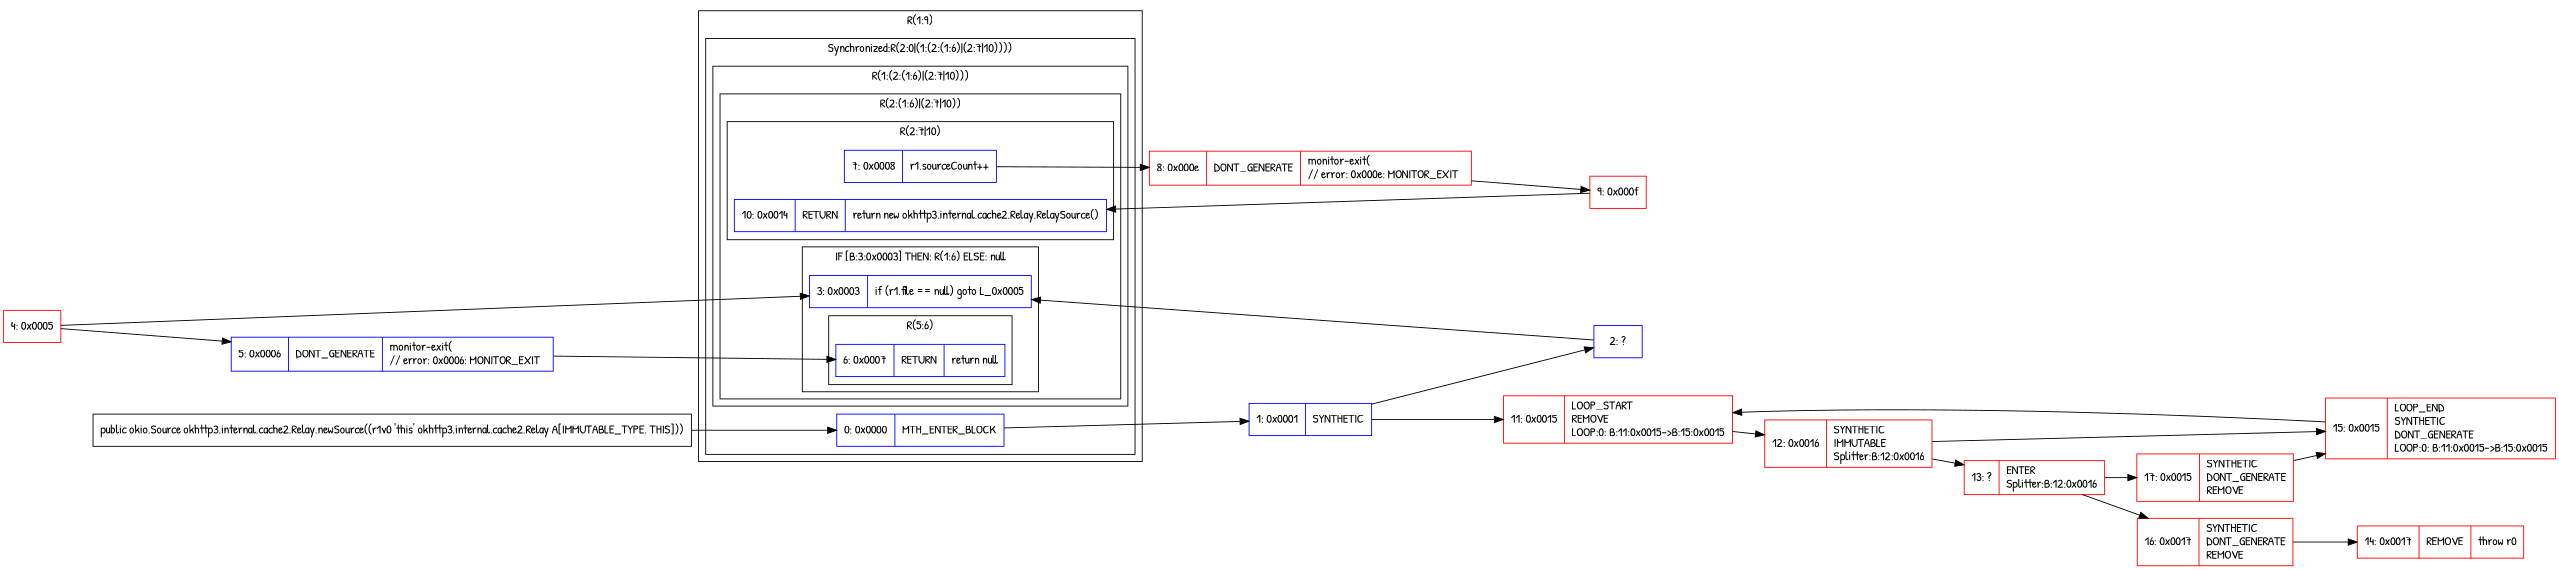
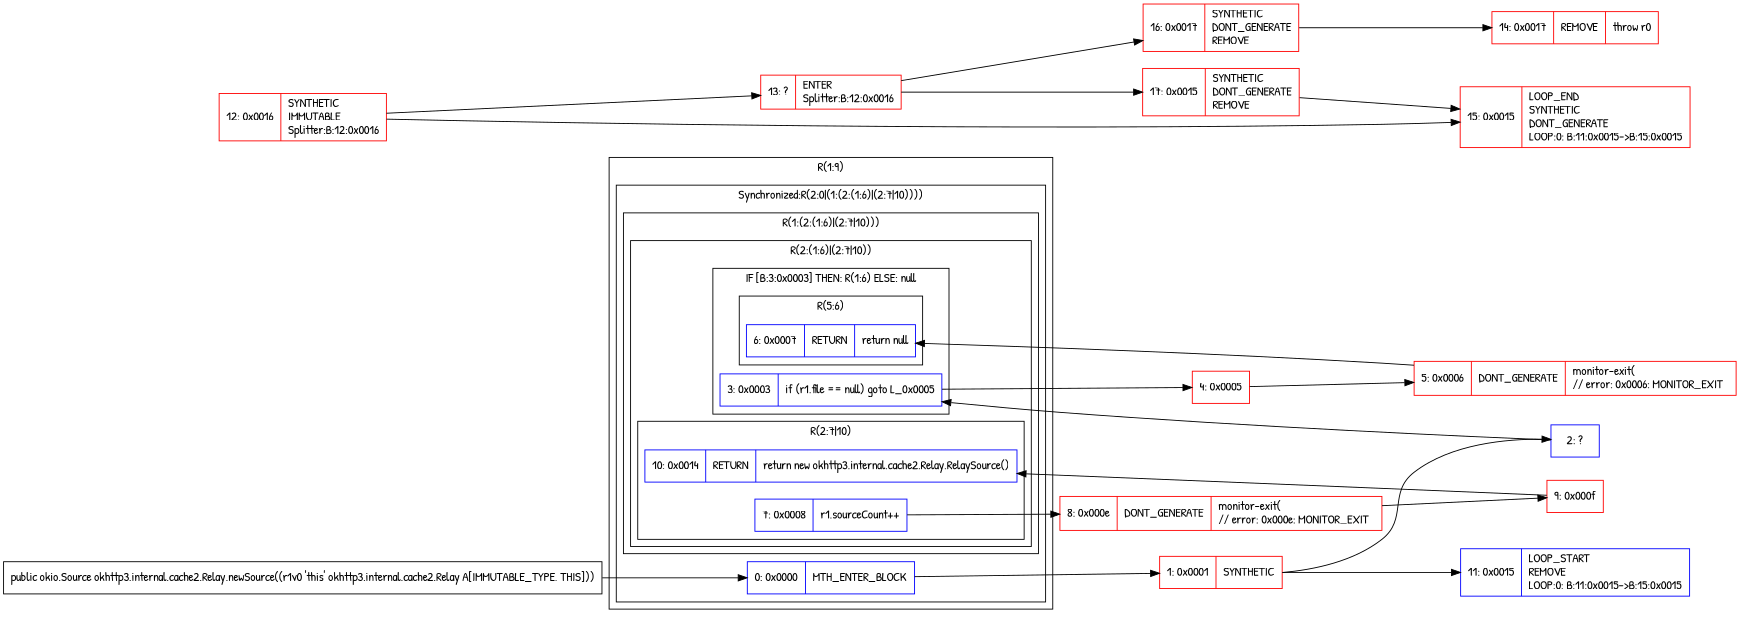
edge "4: 0x0005" -> "3: 0x0003": reversed
node "5: 0x0006": color blue -> red
edge "15: 0x0015" -> "11: 0x0015": removed
node "1: 0x0001": color blue -> red
node "11: 0x0015": color red -> blue
edge "11: 0x0015" -> "12: 0x0016": removed
